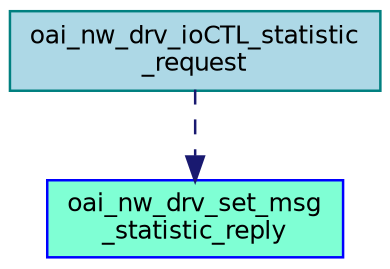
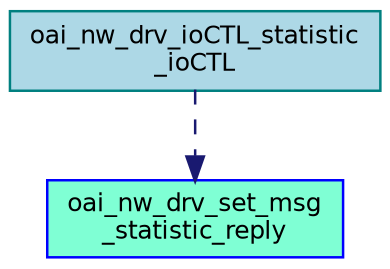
node "oai_nw_drv_ioCTL_statistic _request": label "oai_nw_drv_ioCTL_statistic _request" -> "oai_nw_drv_ioCTL_statistic _ioCTL"
